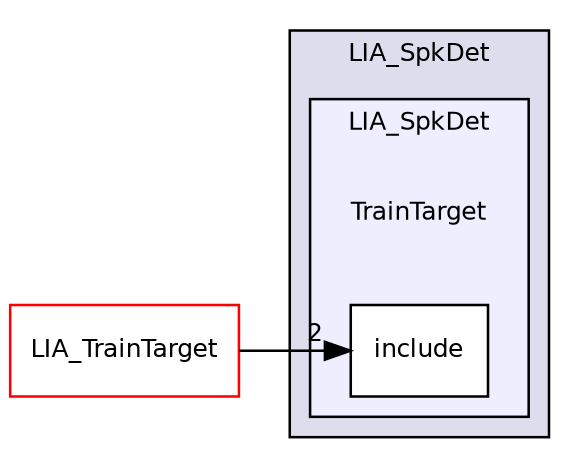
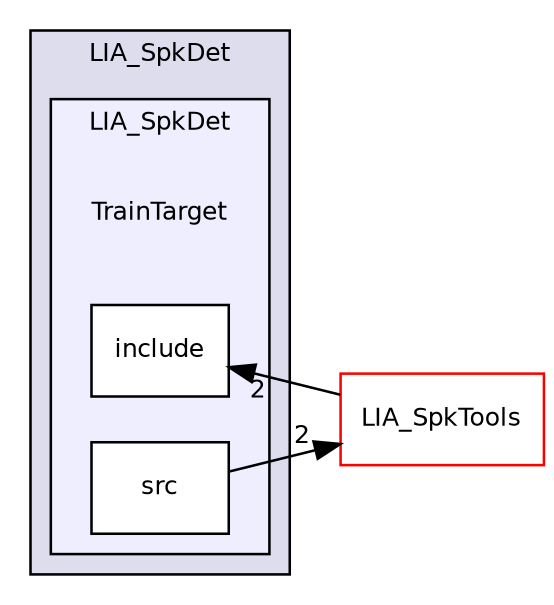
node "LIA_TrainTarget": label "LIA_TrainTarget" -> "LIA_SpkTools"
node "src": added
